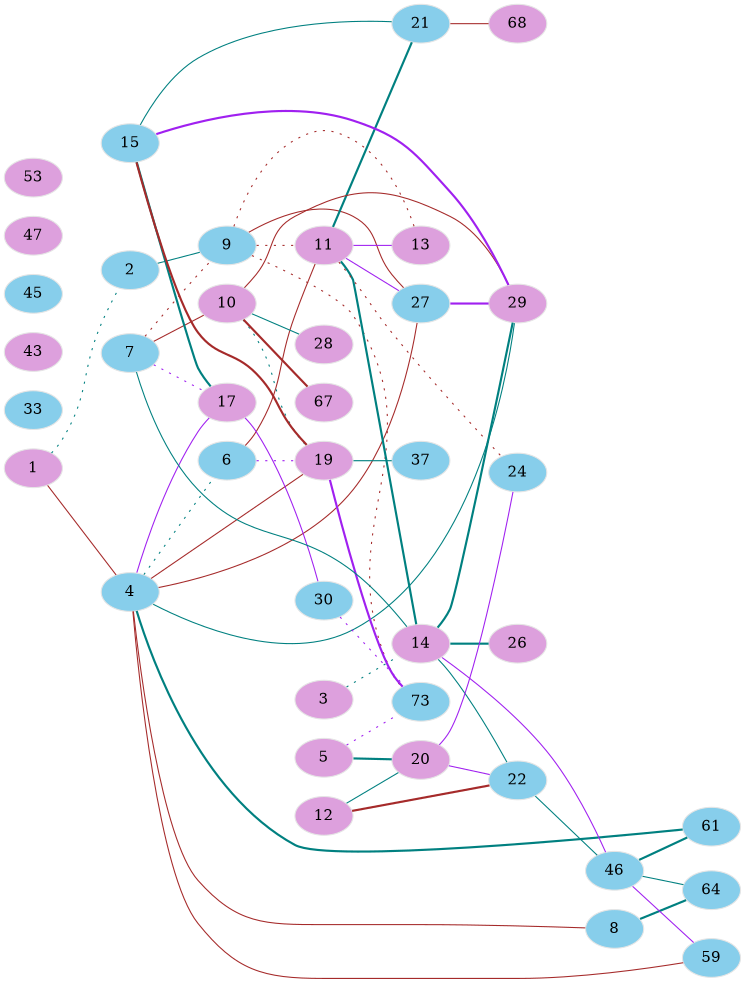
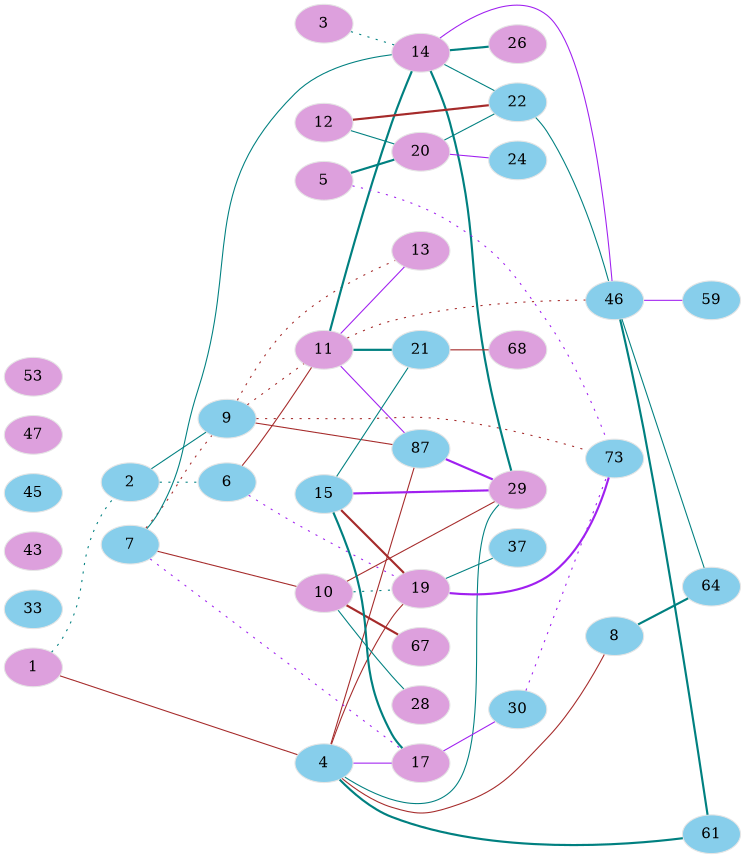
node "27": label "27" -> "87"
edge "11" -- "24": now "11" -- "46"
edge "6" -- "4": now "6" -- "2"
edge "20" -- "22": color purple -> teal
edge "4" -- "59": removed
